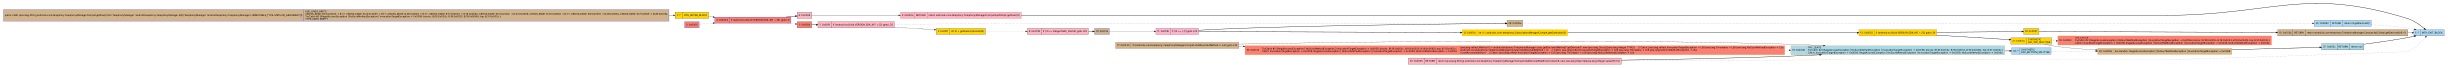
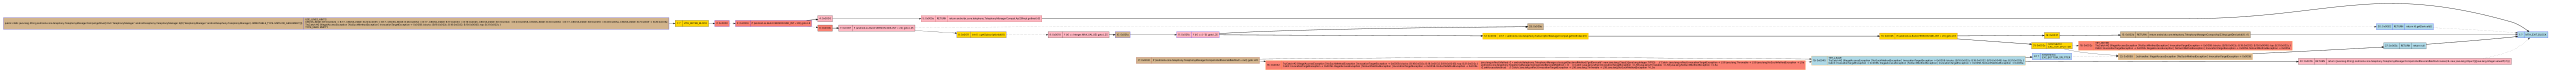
edge "0: ?" -> "3: 0x0004": now "0: ?" -> "2: 0x0000"
edge "20: 0x0055" -> "19: 0x0045": reversed
